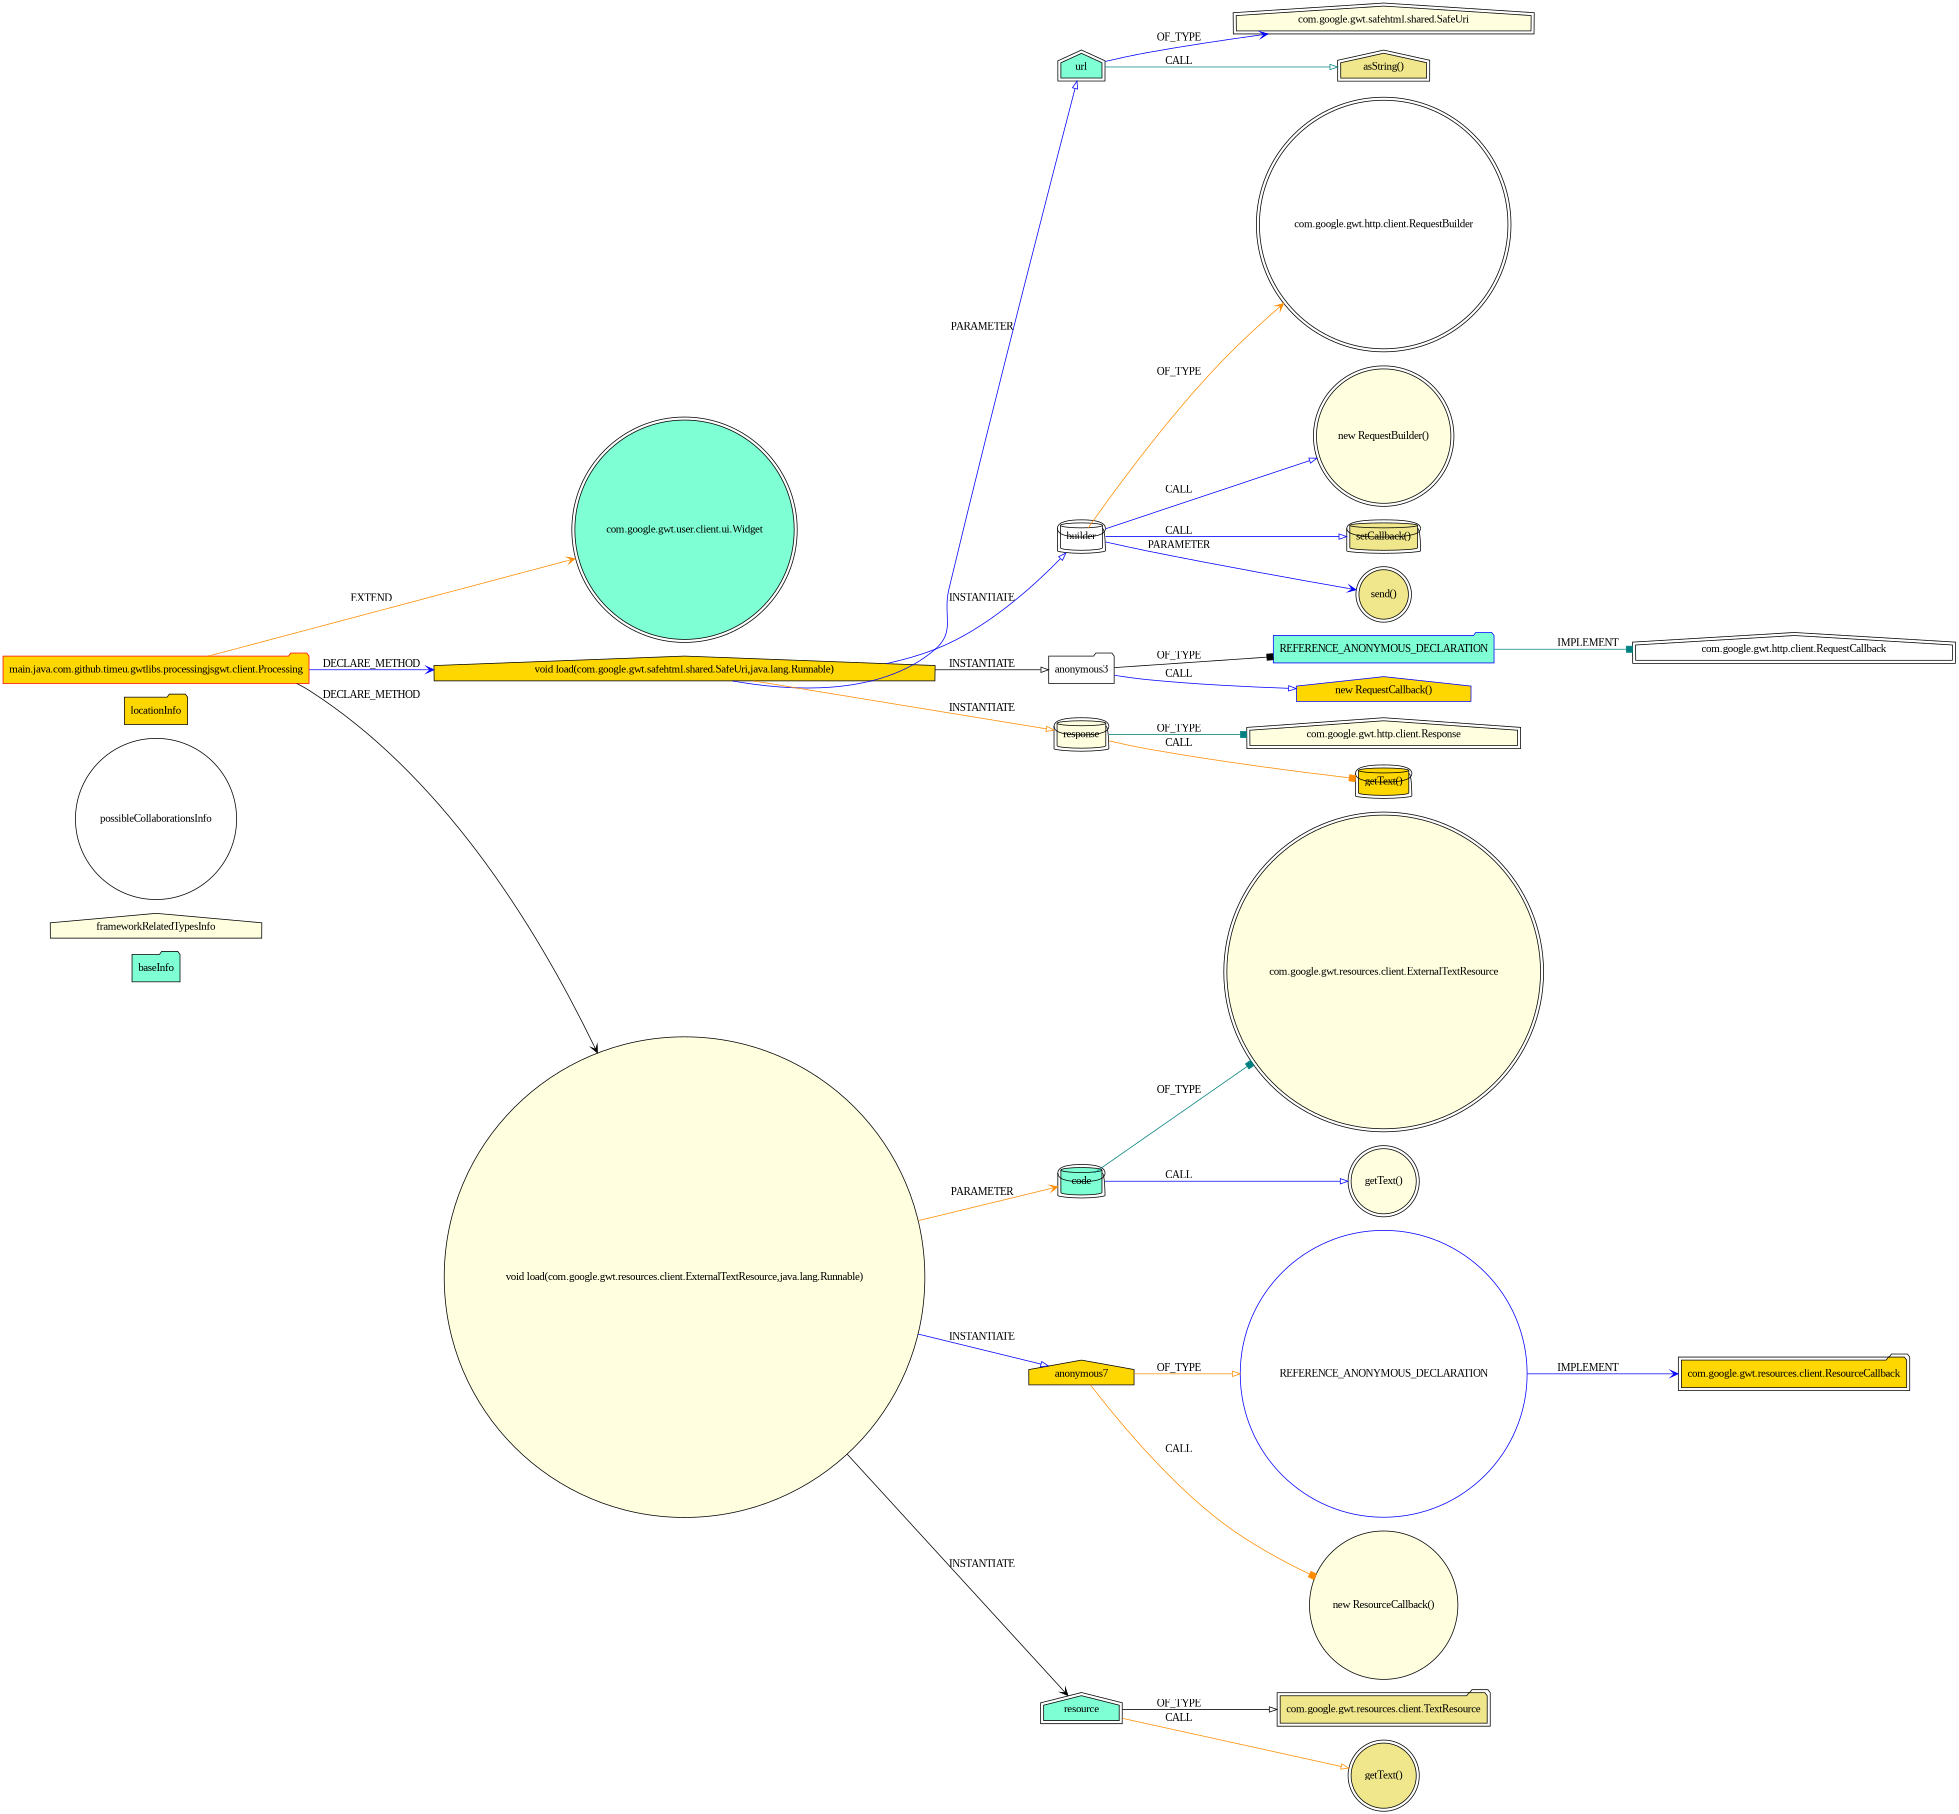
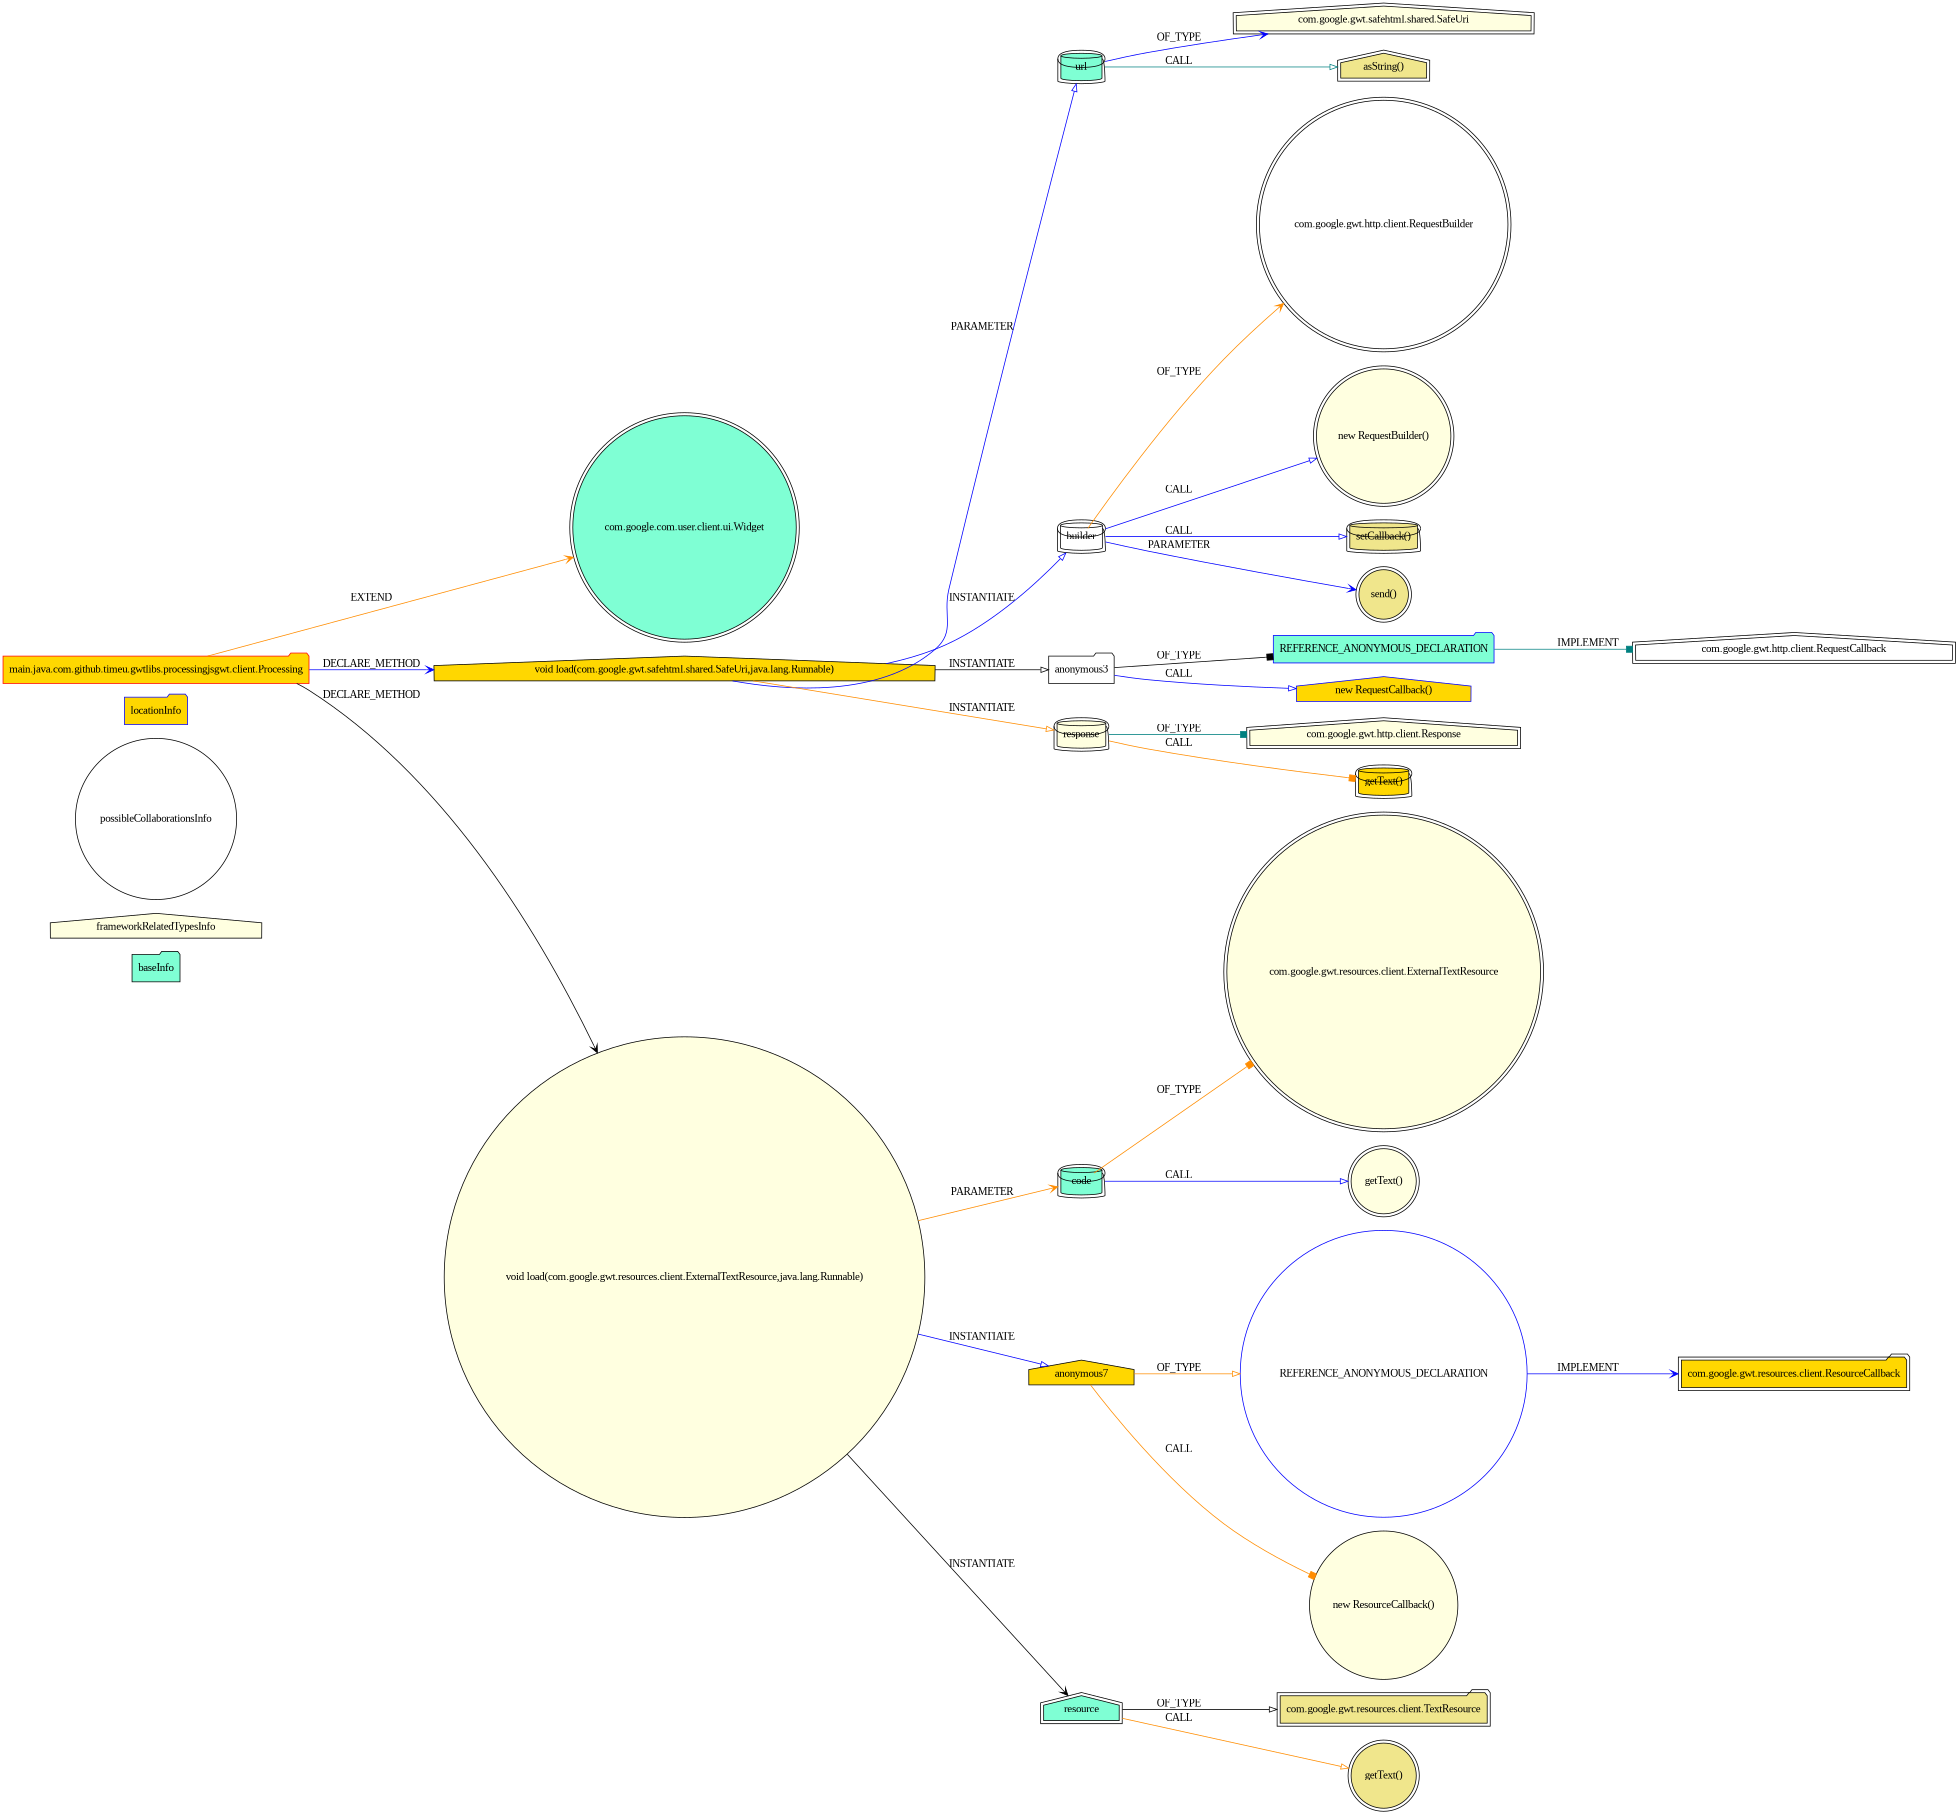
node "url": shape house -> cylinder
node "com.google.gwt.user.client.ui.Widget": label "com.google.gwt.user.client.ui.Widget" -> "com.google.com.user.client.ui.Widget"
node "locationInfo": color black -> blue
edge "code" -> "com.google.gwt.resources.client.ExternalTextResource": color teal -> darkorange
